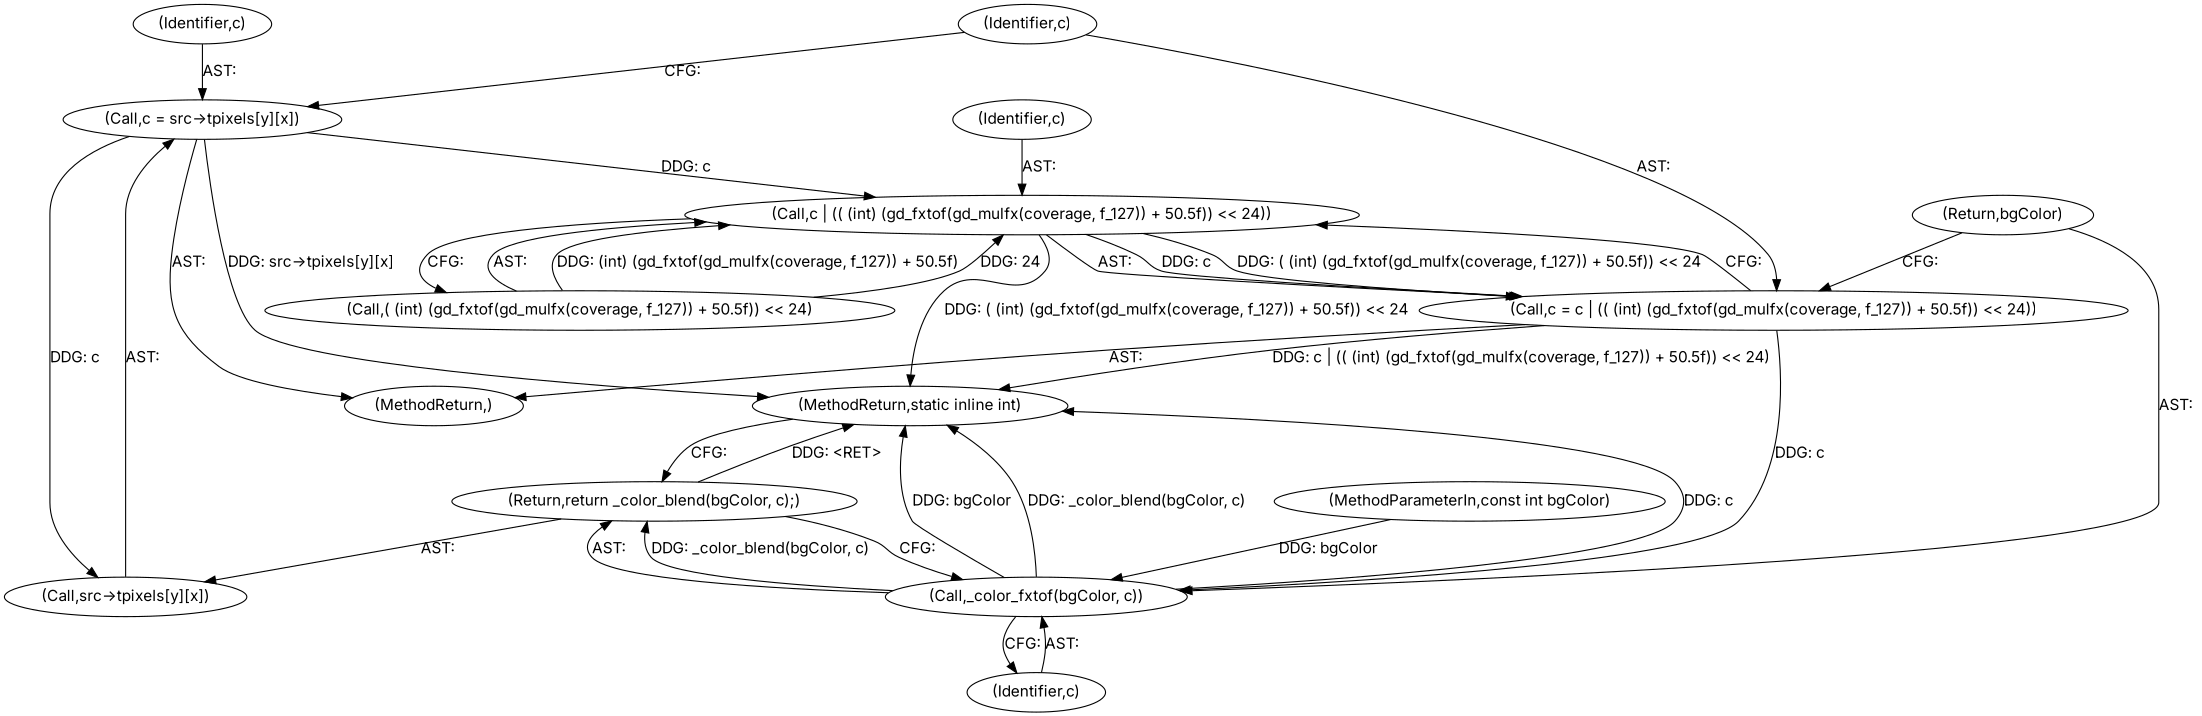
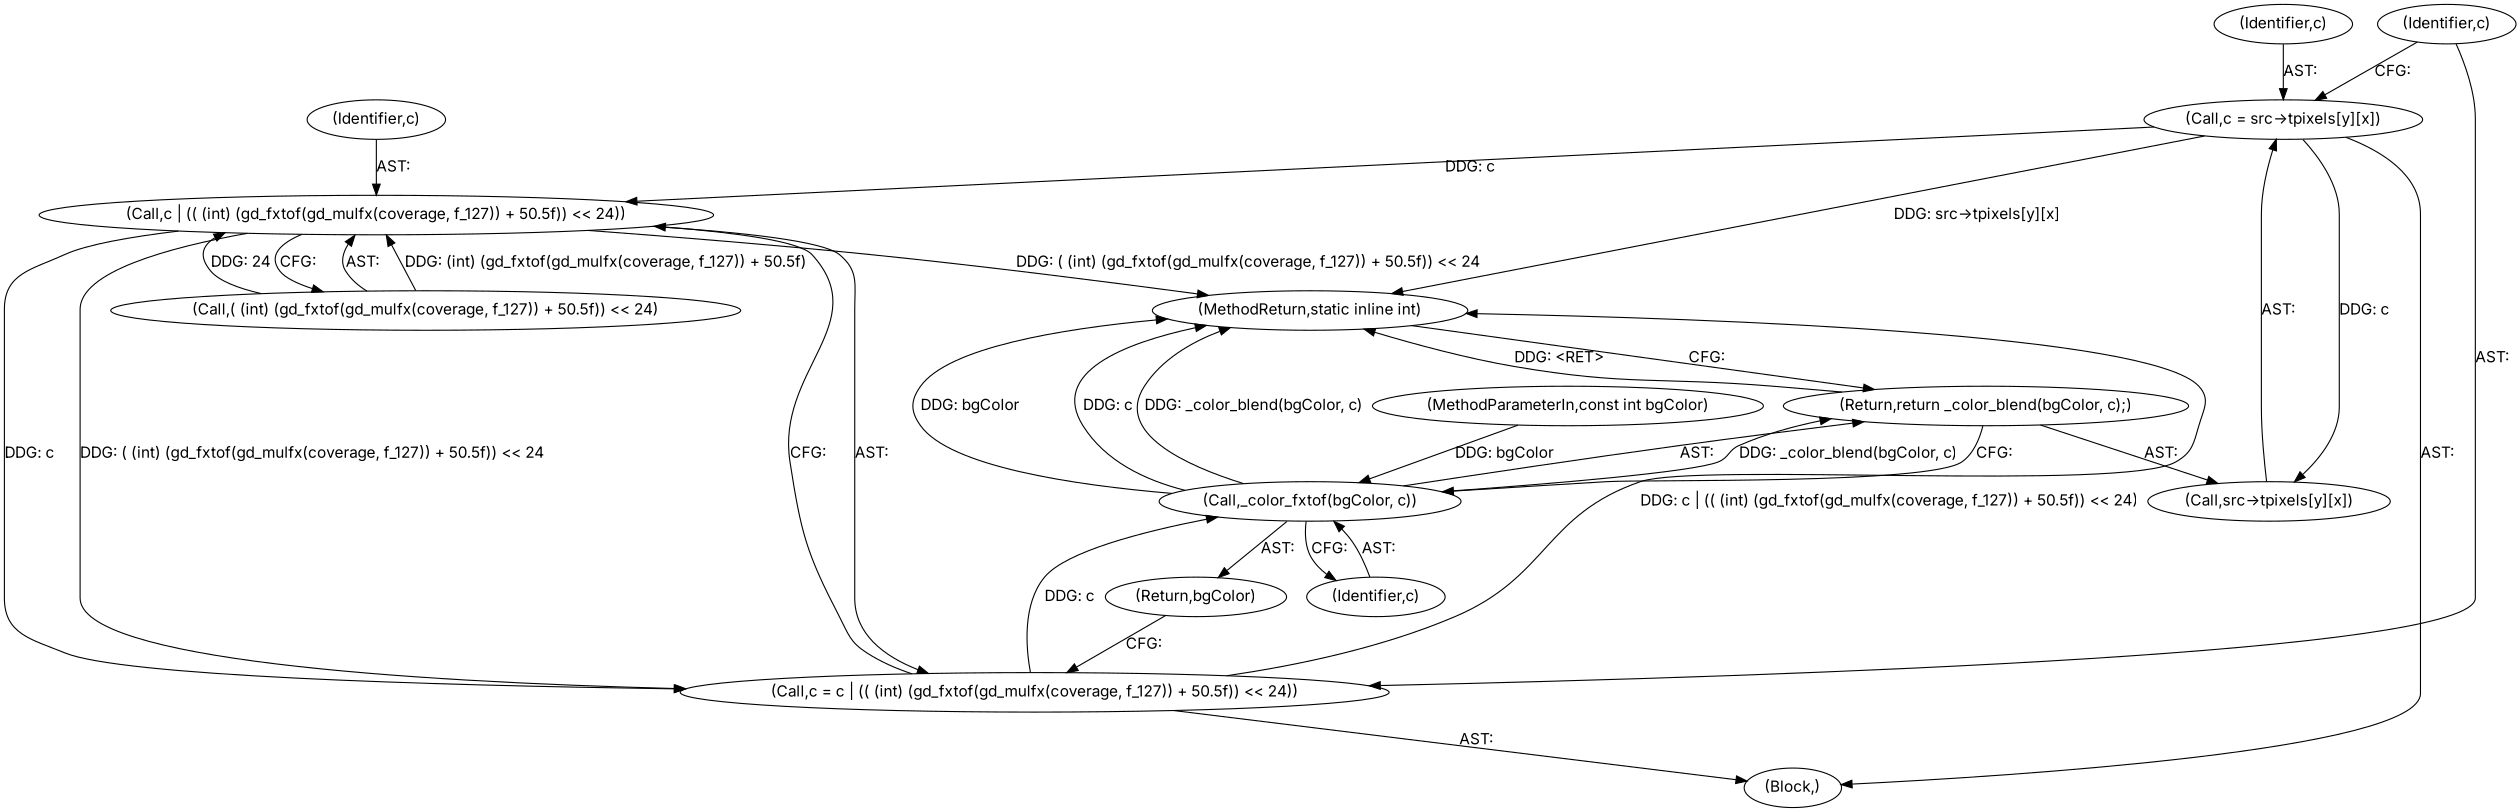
node "(MethodReturn,)": label "(MethodReturn,)" -> "(Block,)"
edge "(Return,bgColor)" -> "(Call,_color_fxtof(bgColor, c))": reversed
